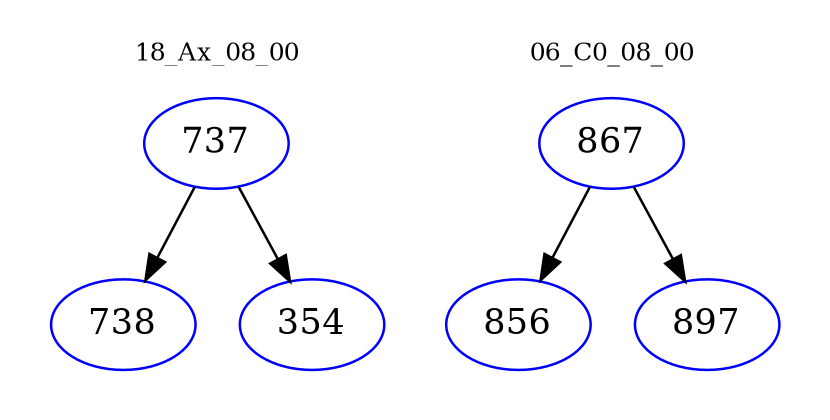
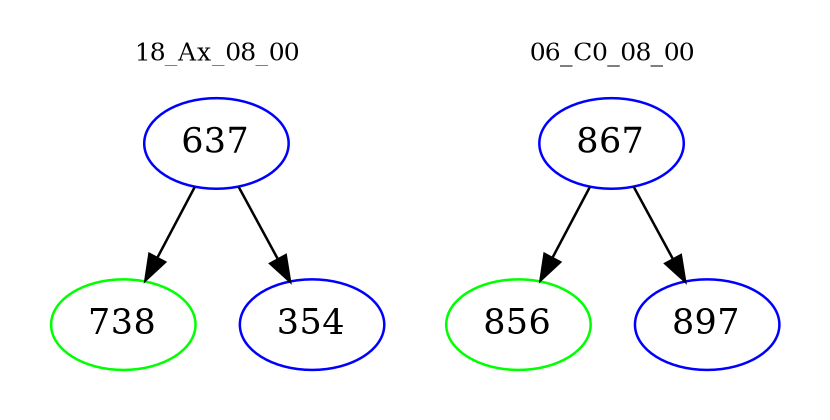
node "737": label "737" -> "637"
node "738": color blue -> green
node "856": color blue -> green
